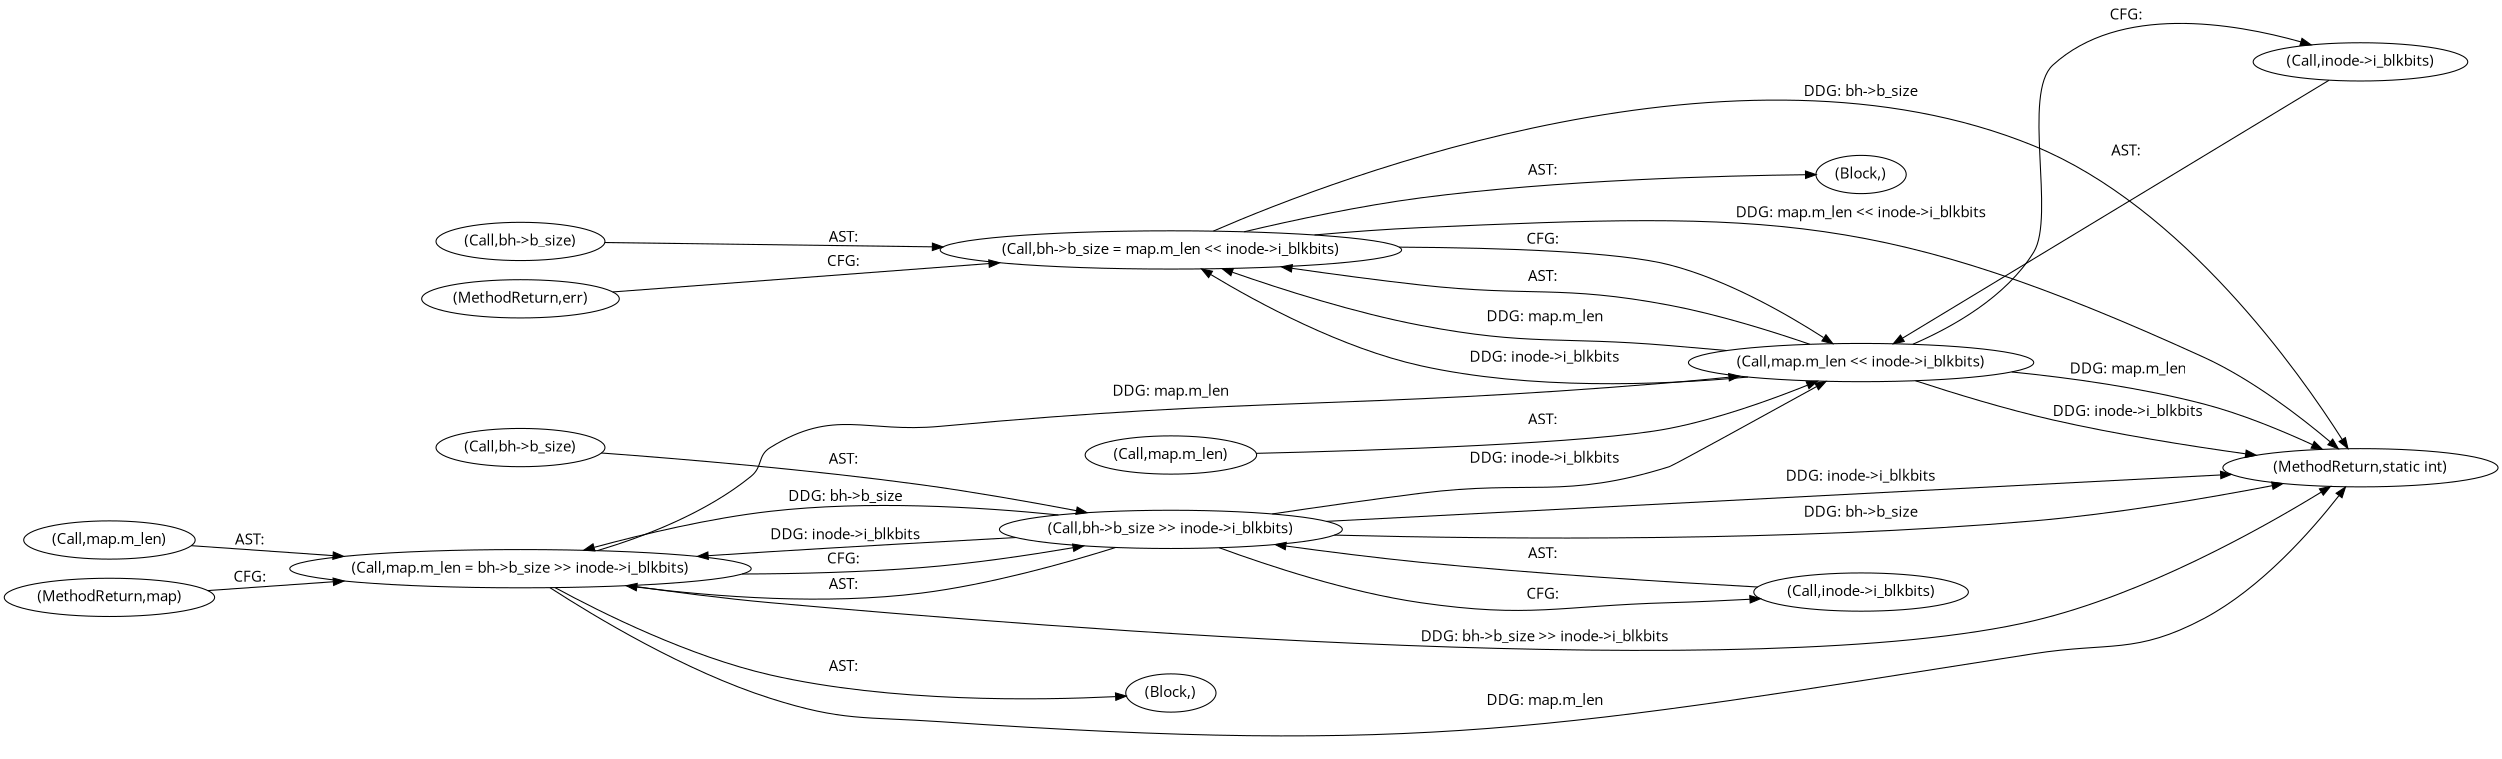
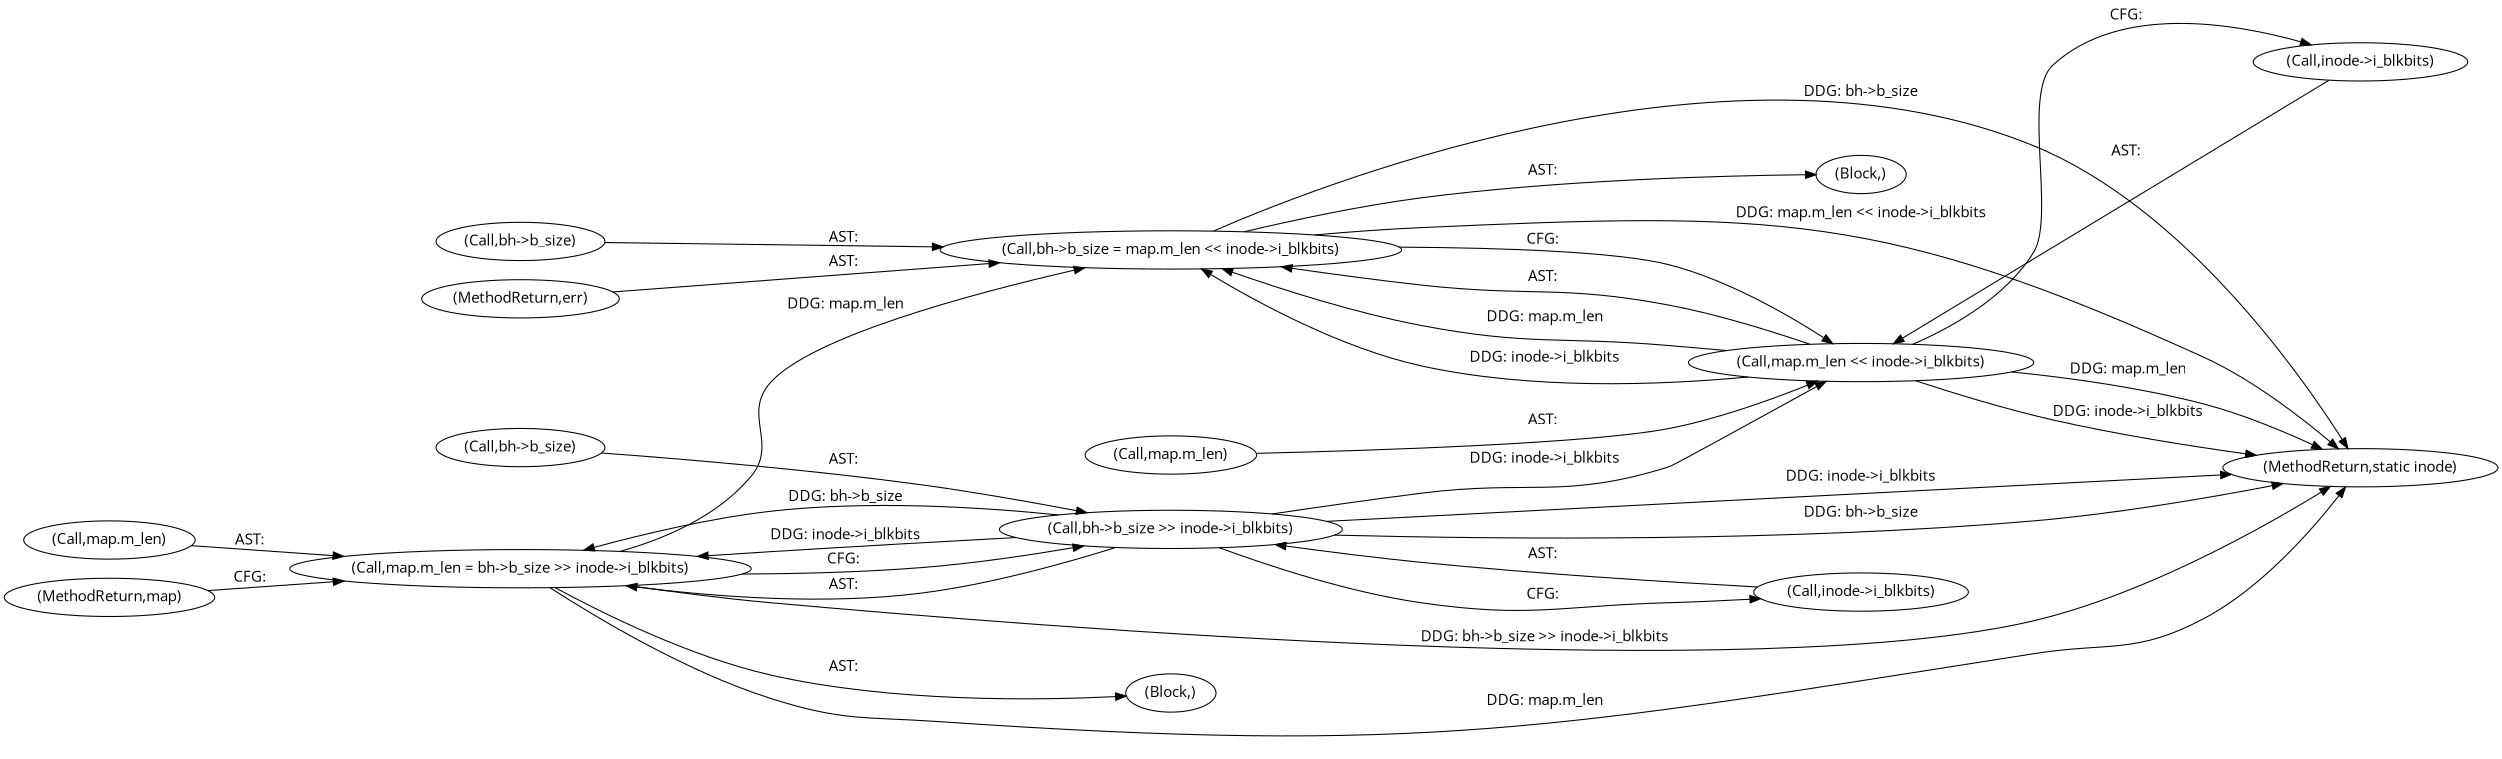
edge "(MethodReturn,err)" -> "(Call,bh->b_size = map.m_len << inode->i_blkbits)": label "CFG: " -> "AST: "
edge "(Call,map.m_len = bh->b_size >> inode->i_blkbits)" -> "(Call,map.m_len << inode->i_blkbits)": now "(Call,map.m_len = bh->b_size >> inode->i_blkbits)" -> "(Call,bh->b_size = map.m_len << inode->i_blkbits)"
node "(MethodReturn,static int)": label "(MethodReturn,static int)" -> "(MethodReturn,static inode)"
